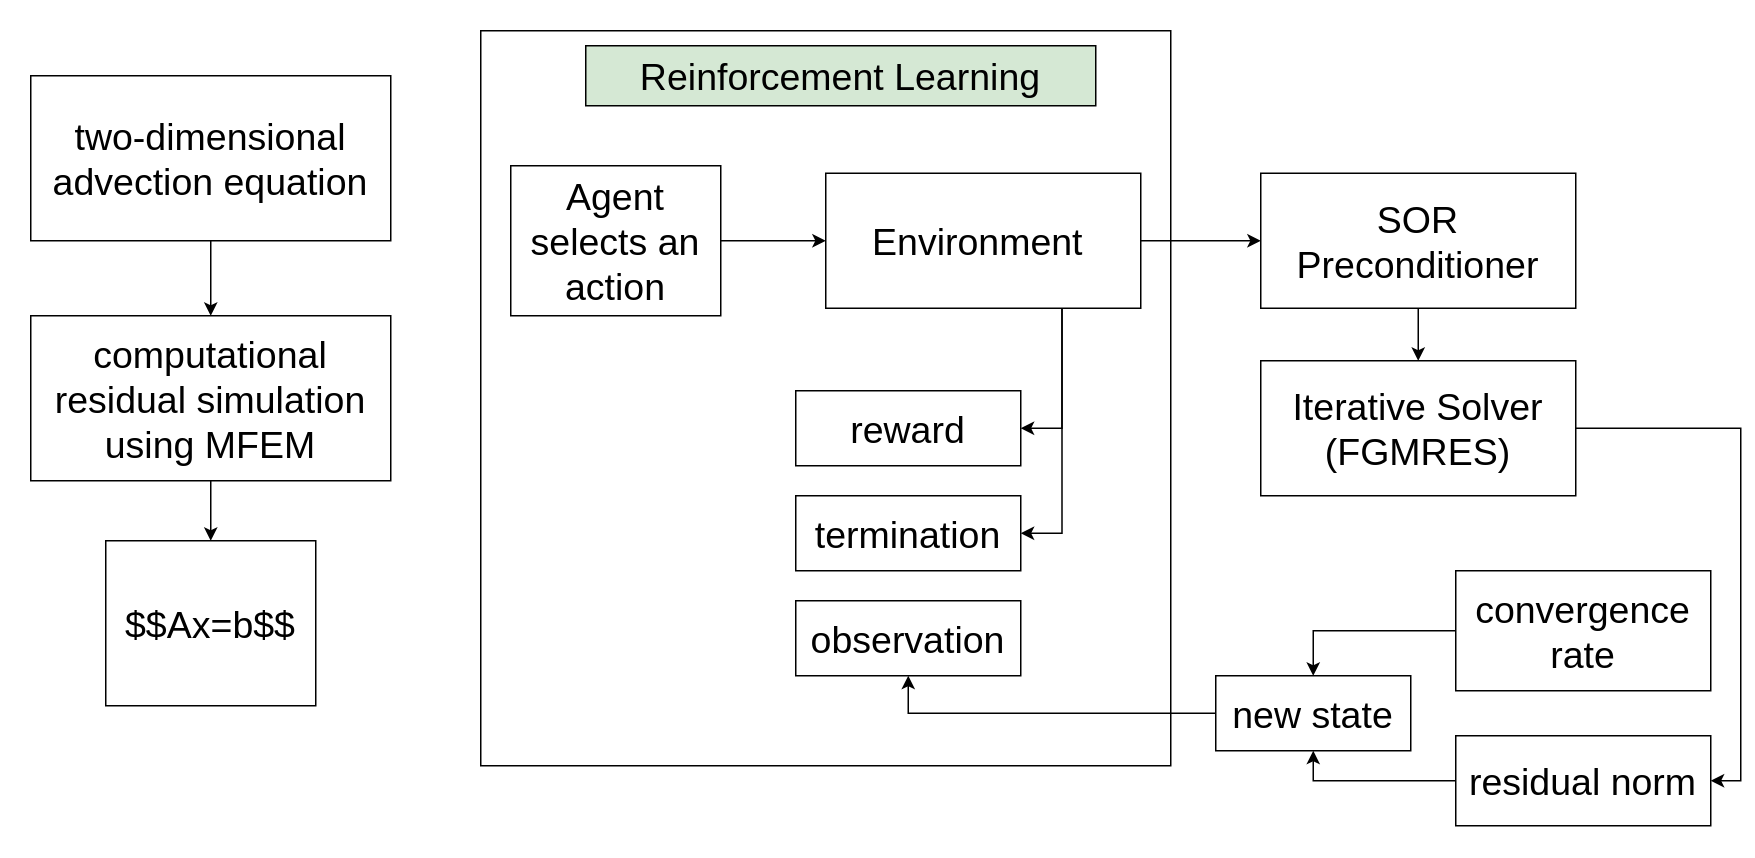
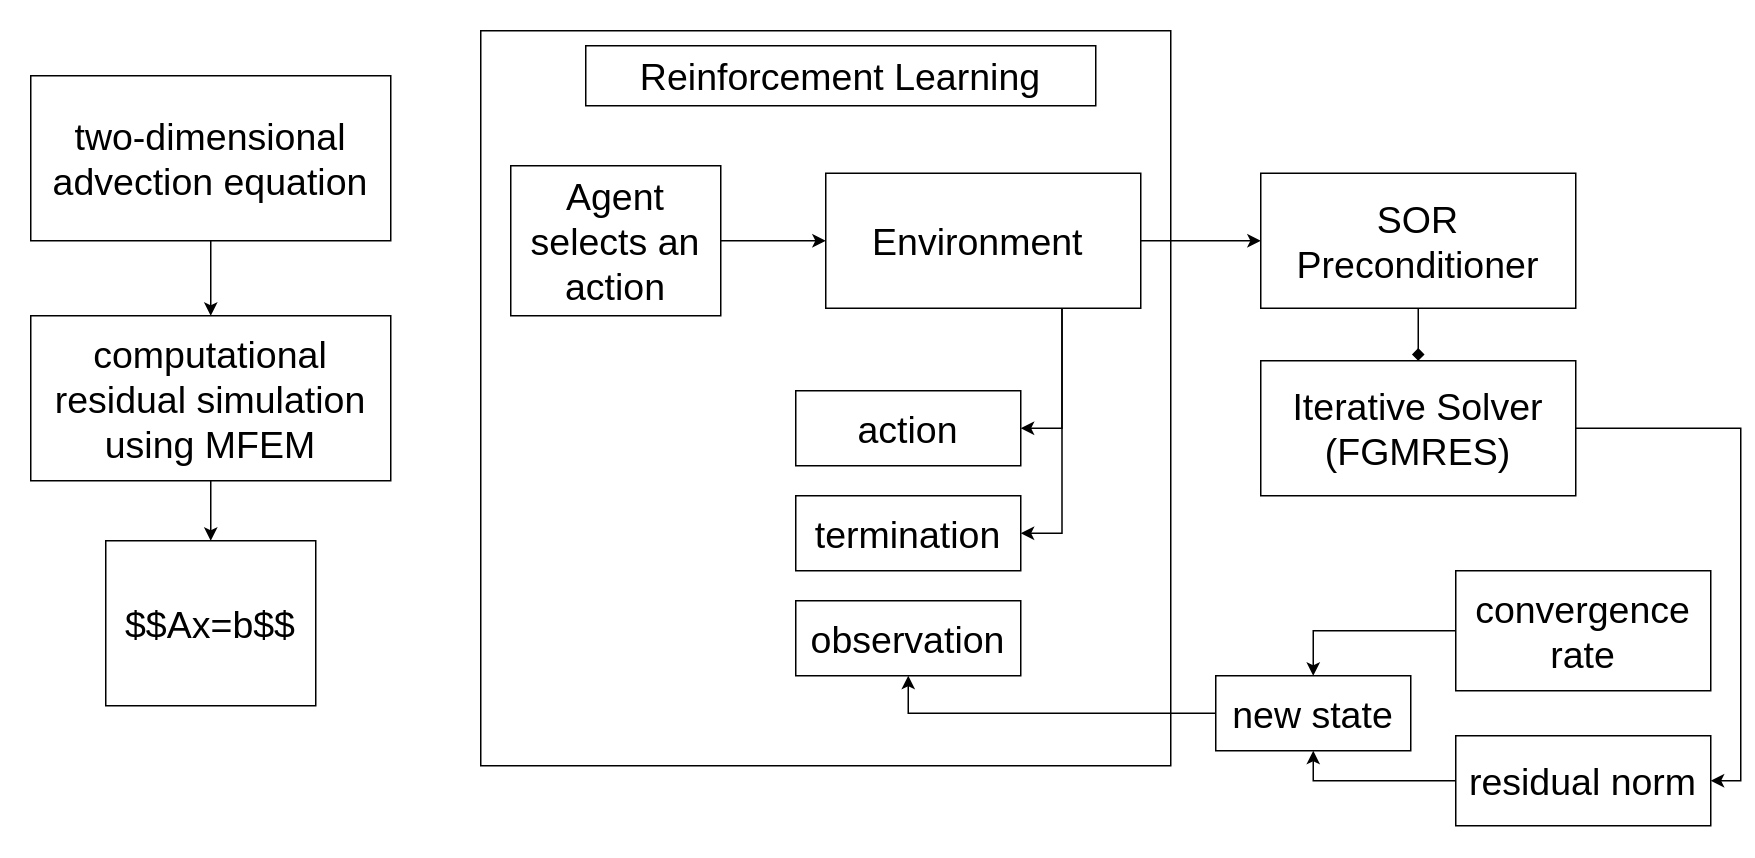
node "Reinforcement Learning": fillcolor #d5e8d4 -> #ffffff
edge "SOR Preconditioner" -> "Iterative Solver (FGMRES)": arrowhead classic -> diamond
node "reward": label "reward" -> "action"
